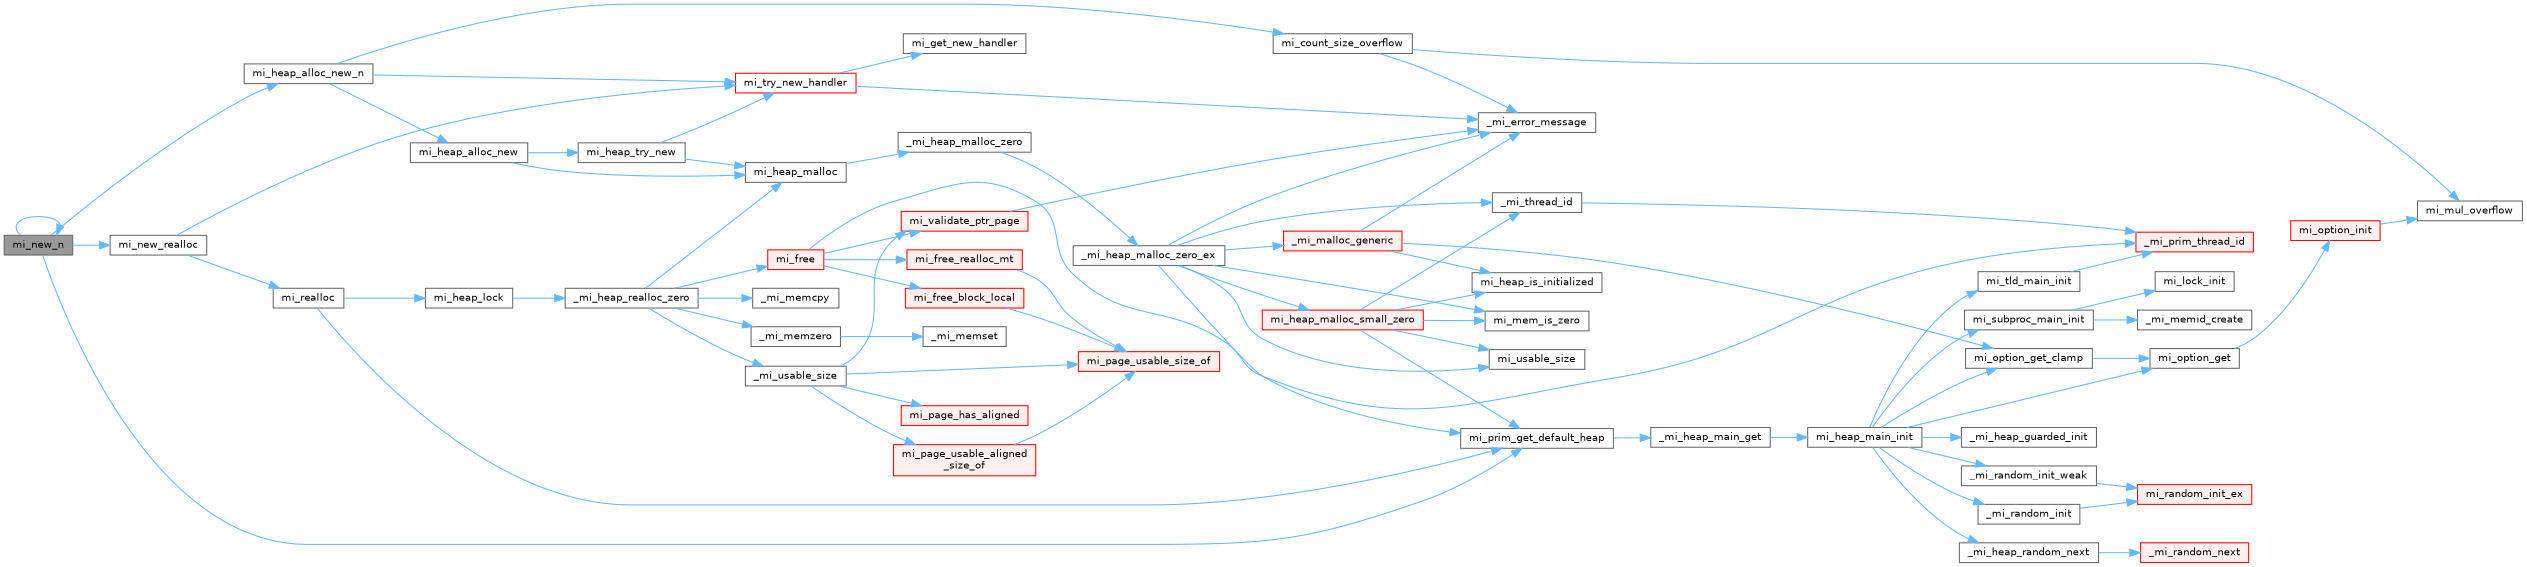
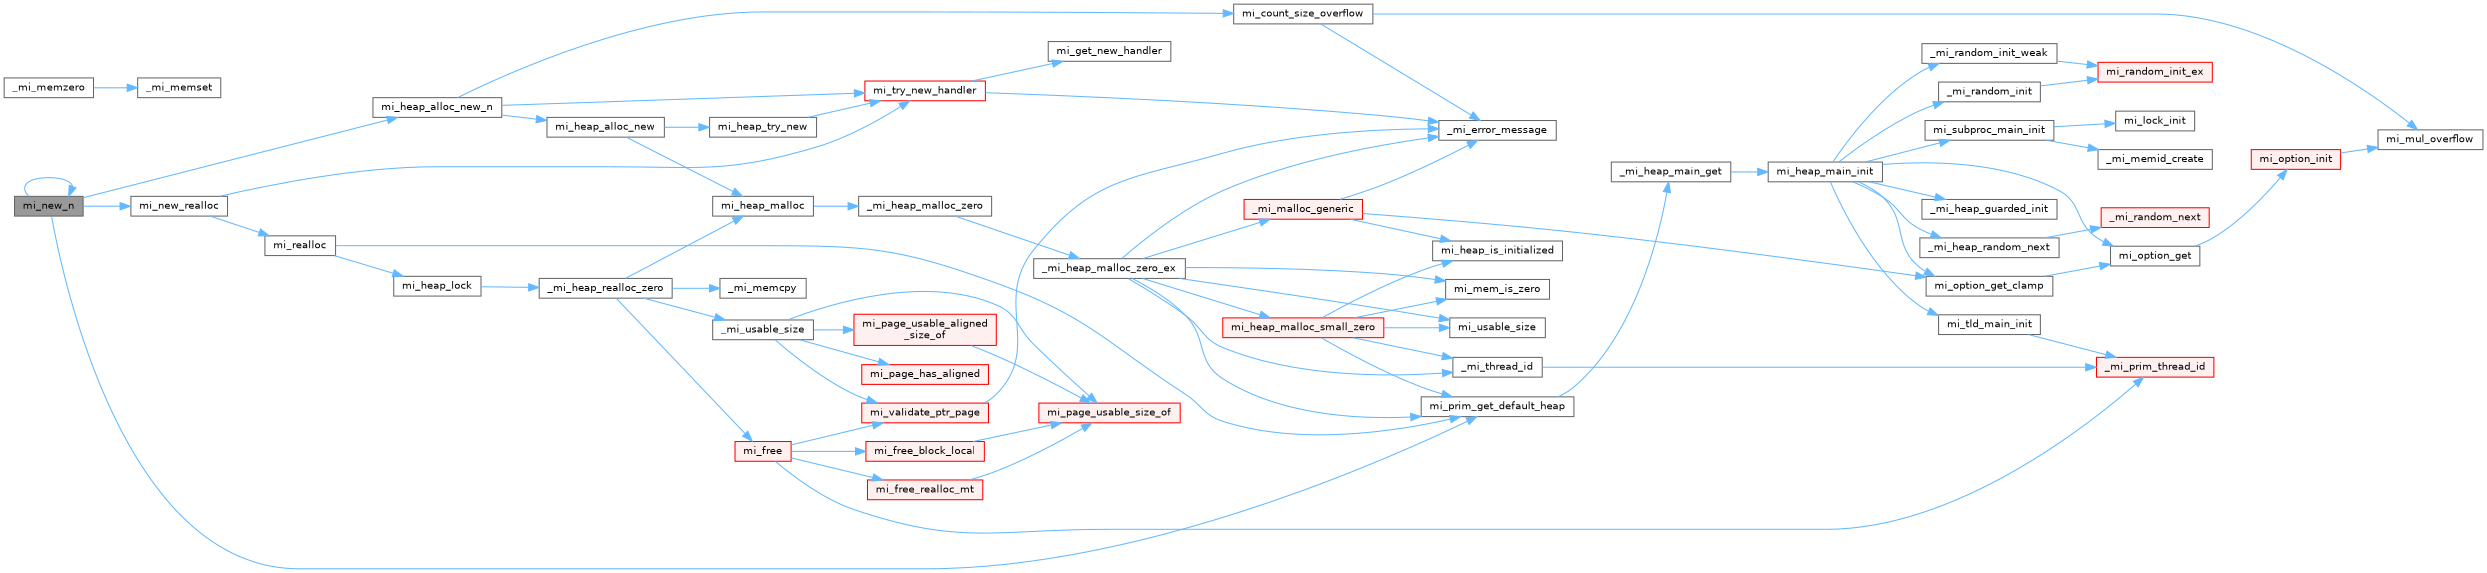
edge "mi_heap_try_new" -> "mi_heap_malloc": removed
edge "_mi_heap_realloc_zero" -> "_mi_memzero": removed
